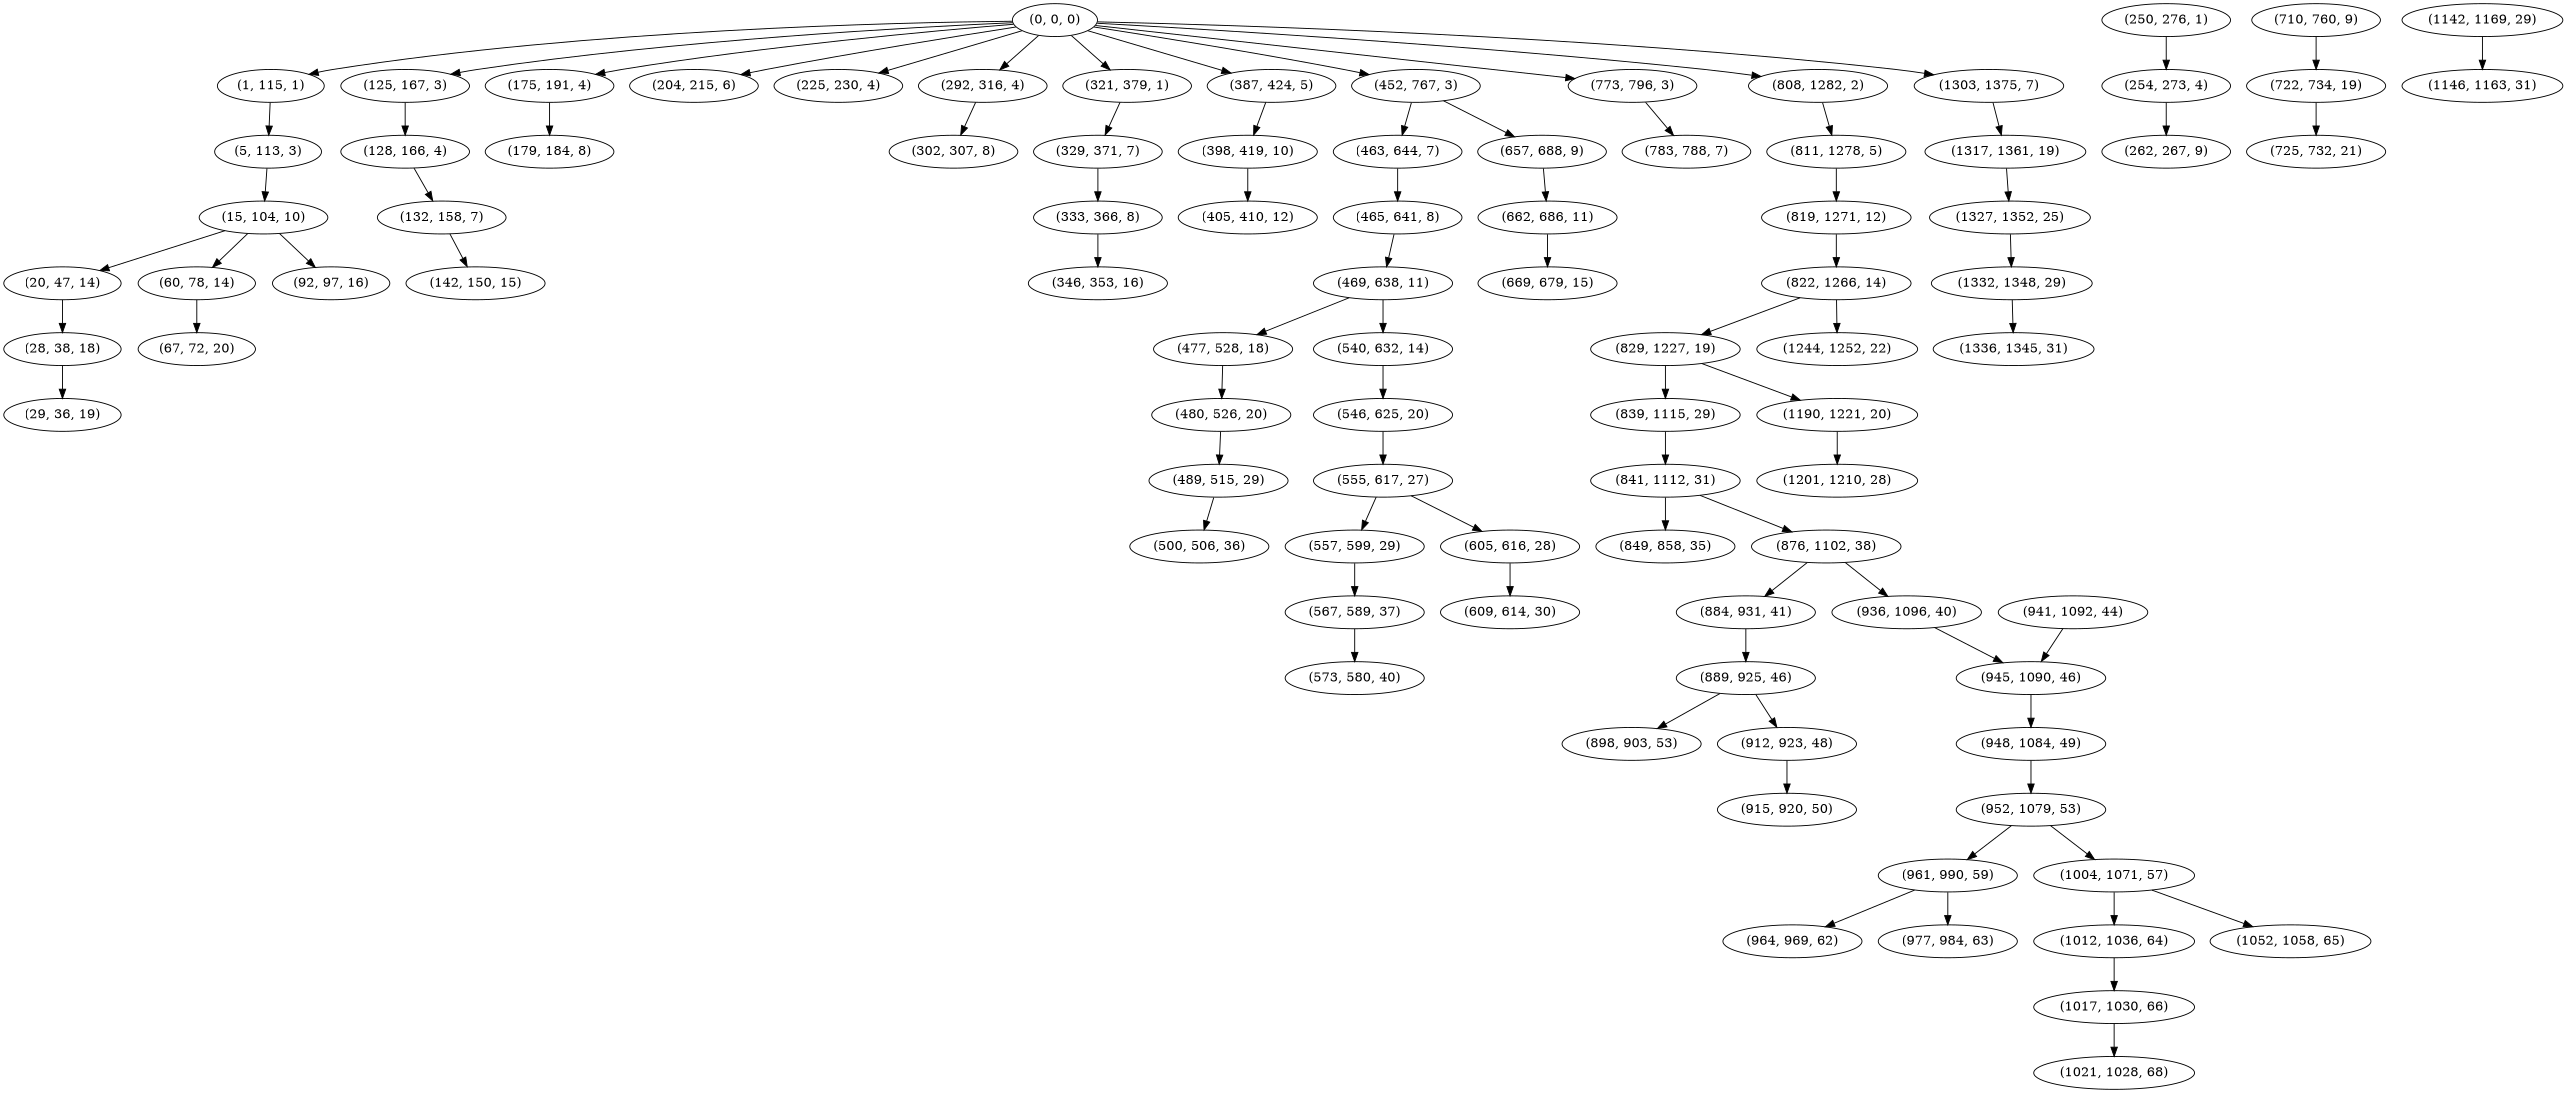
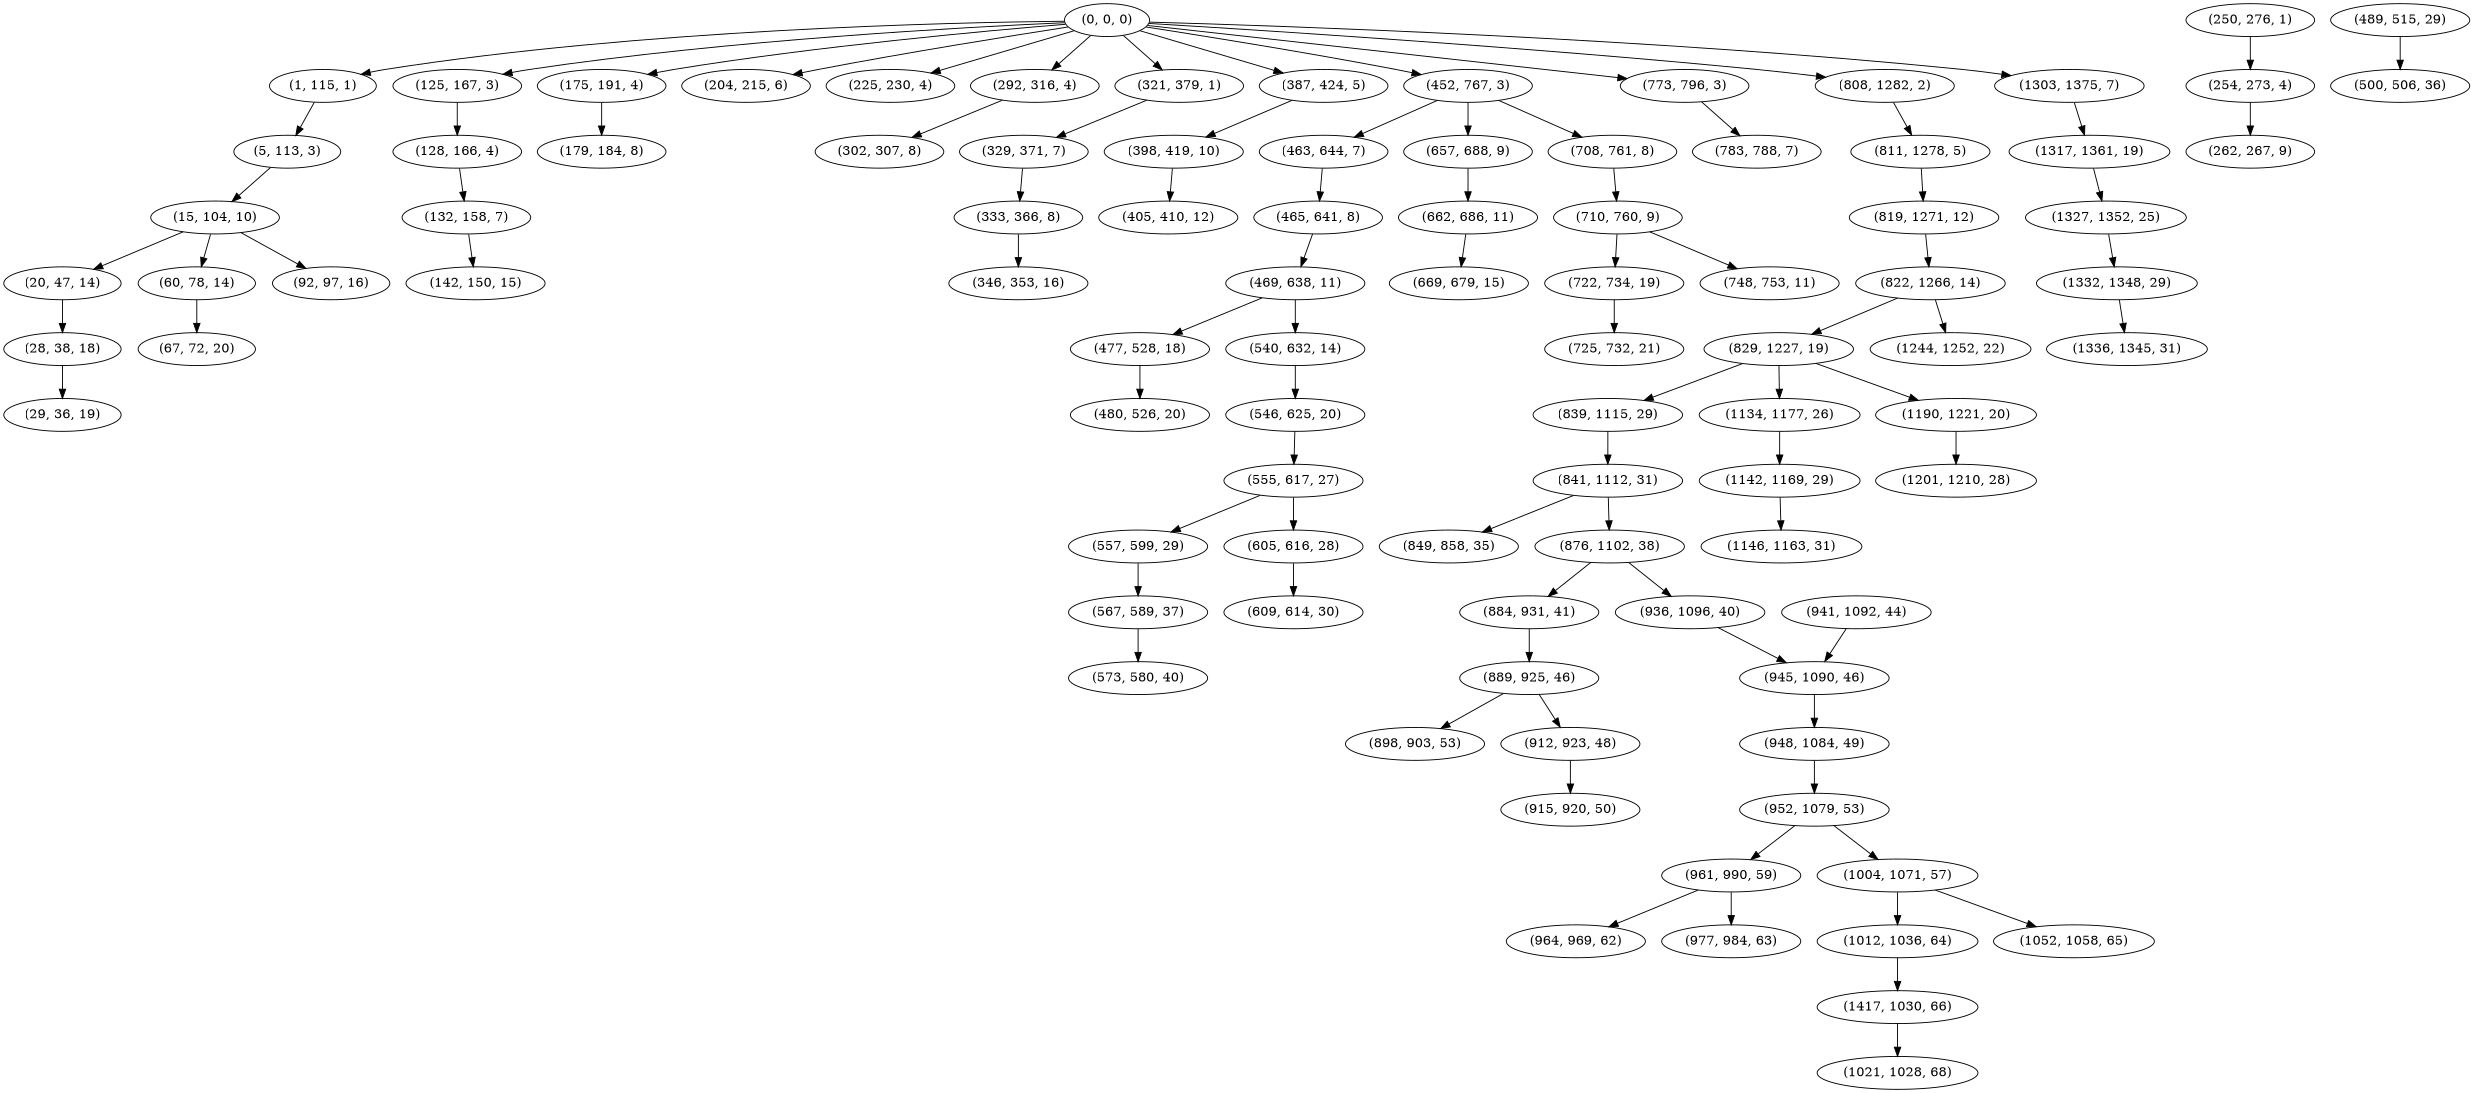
node "(708, 761, 8)": added
node "(748, 753, 11)": added
node "(1134, 1177, 26)": added
edge "(480, 526, 20)" -> "(489, 515, 29)": removed
node "(1017, 1030, 66)": label "(1017, 1030, 66)" -> "(1417, 1030, 66)"
